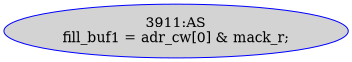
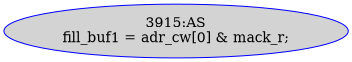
node "3911:AS fill_buf1 = adr_cw[0] & mack_r;": label "3911:AS fill_buf1 = adr_cw[0] & mack_r;" -> "3915:AS fill_buf1 = adr_cw[0] & mack_r;"
